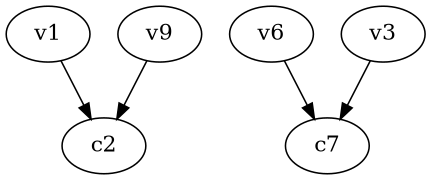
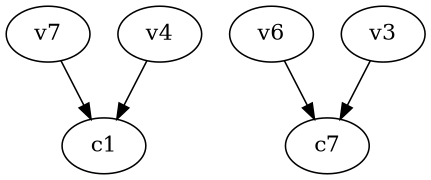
node "v1": label "v1" -> "v7"
node "v9": label "v9" -> "v4"
node "c2": label "c2" -> "c1"
